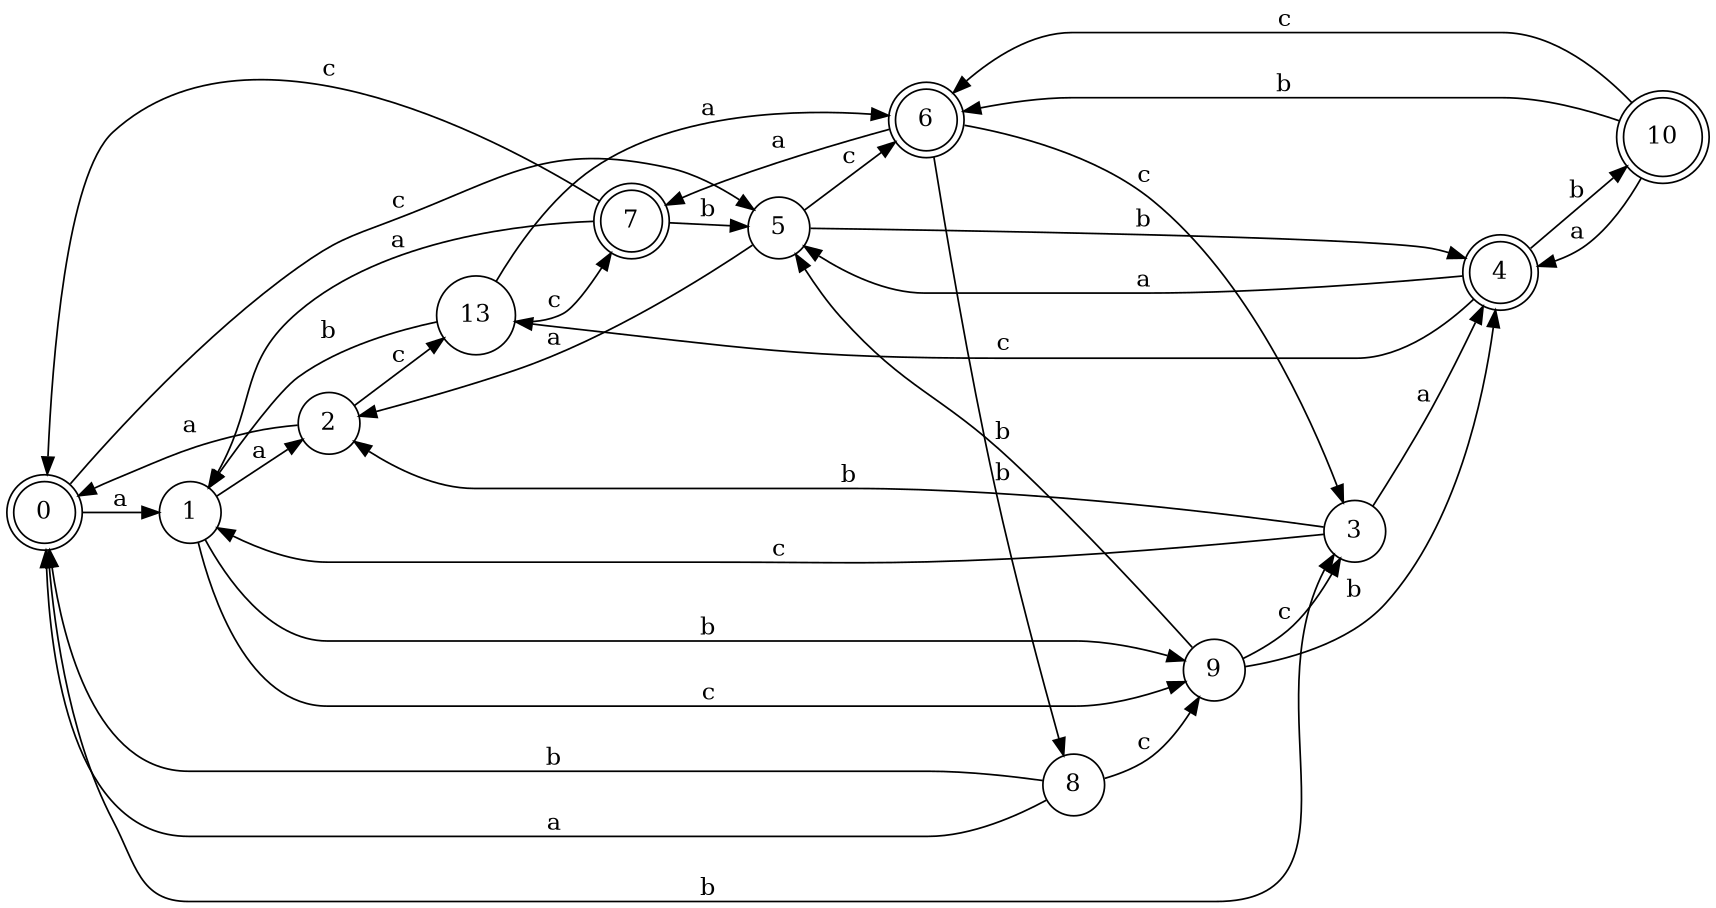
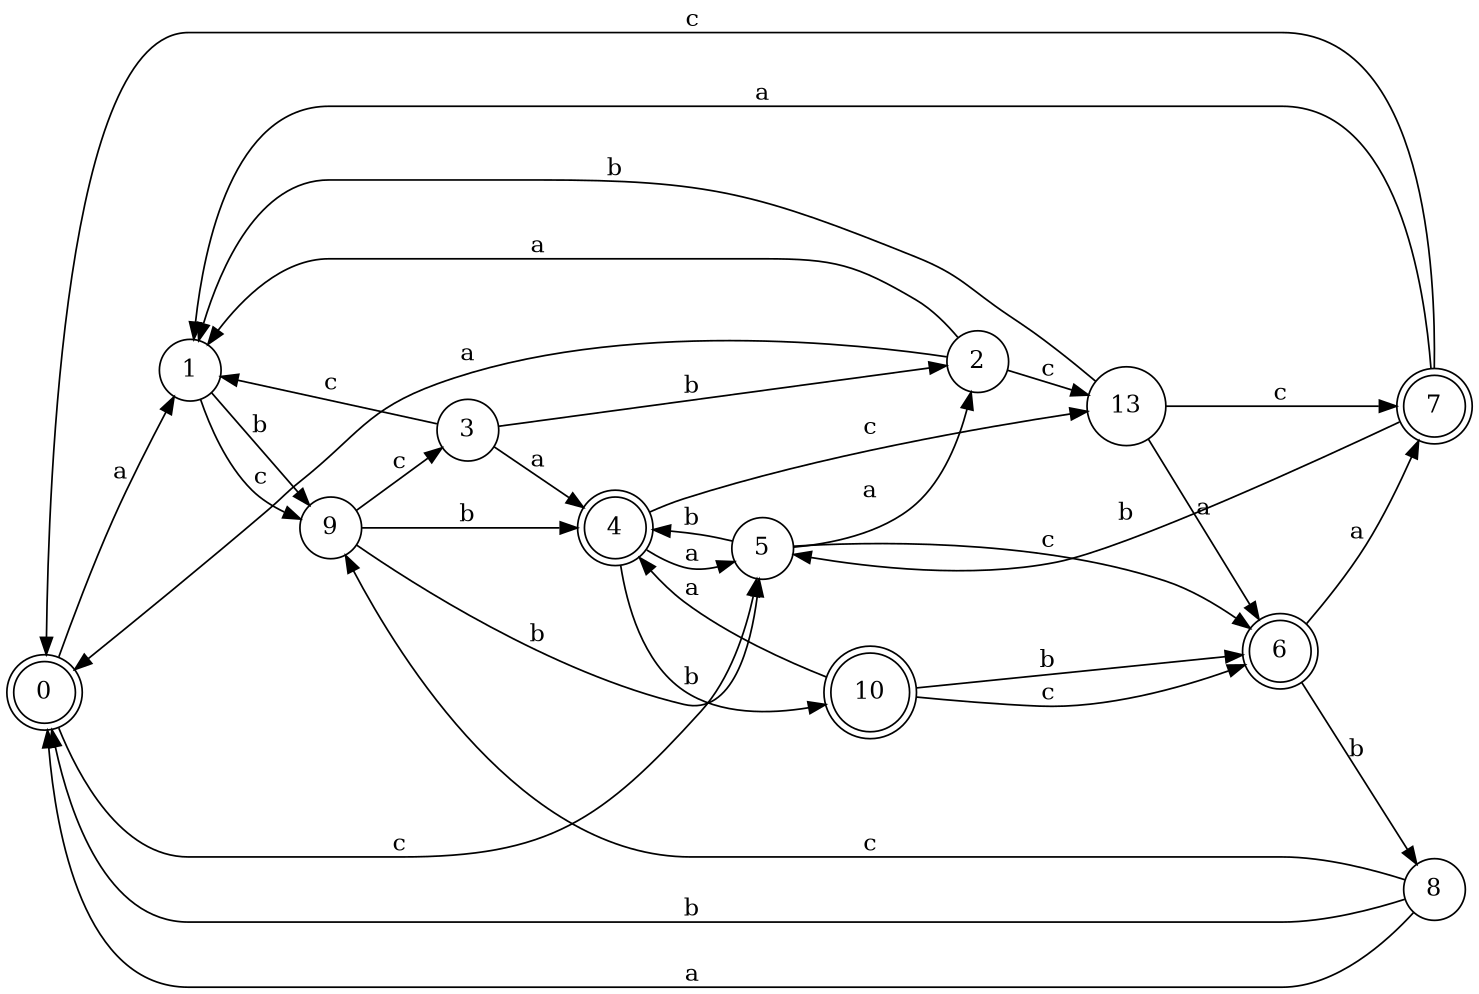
edge "6" -> "3": removed, label "c"
edge "1" -> "2": reversed
edge "0" -> "3": removed, label "b"
